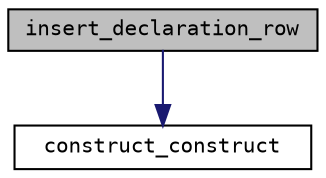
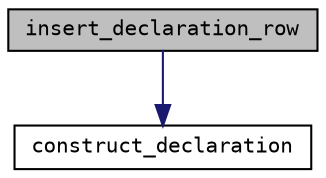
node "construct_construct": label "construct_construct" -> "construct_declaration"
